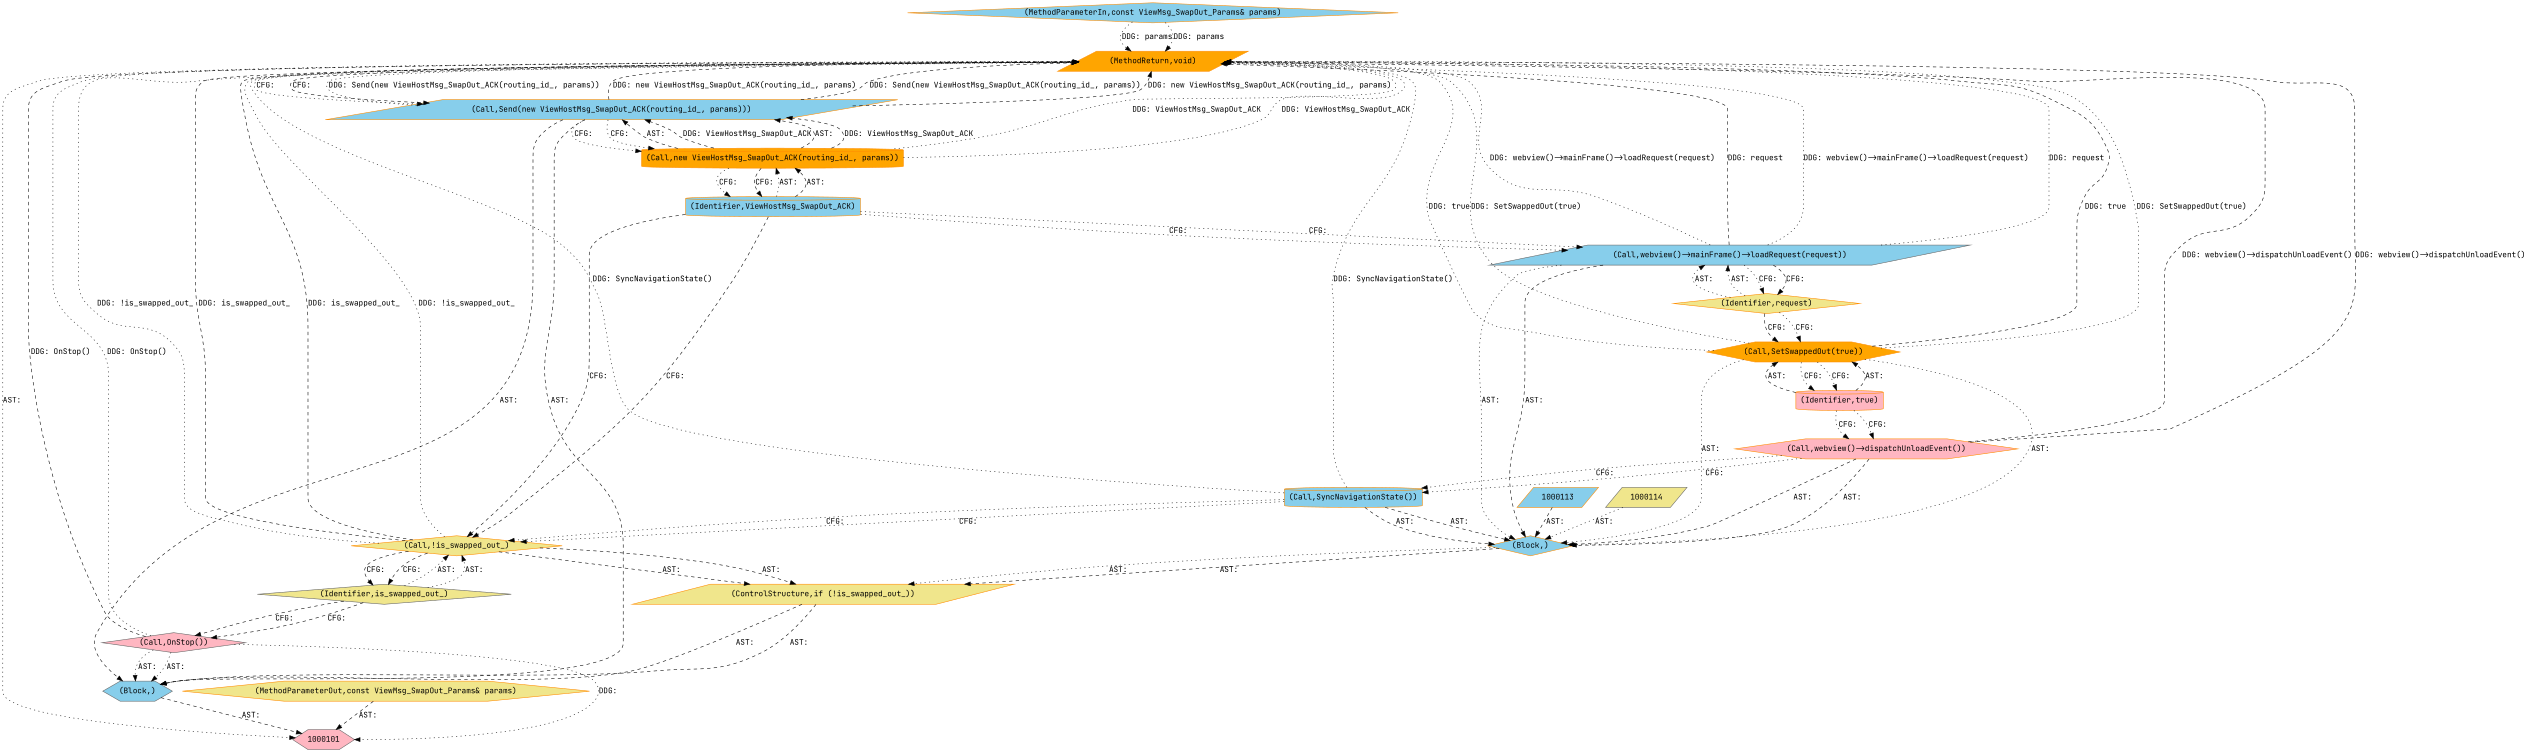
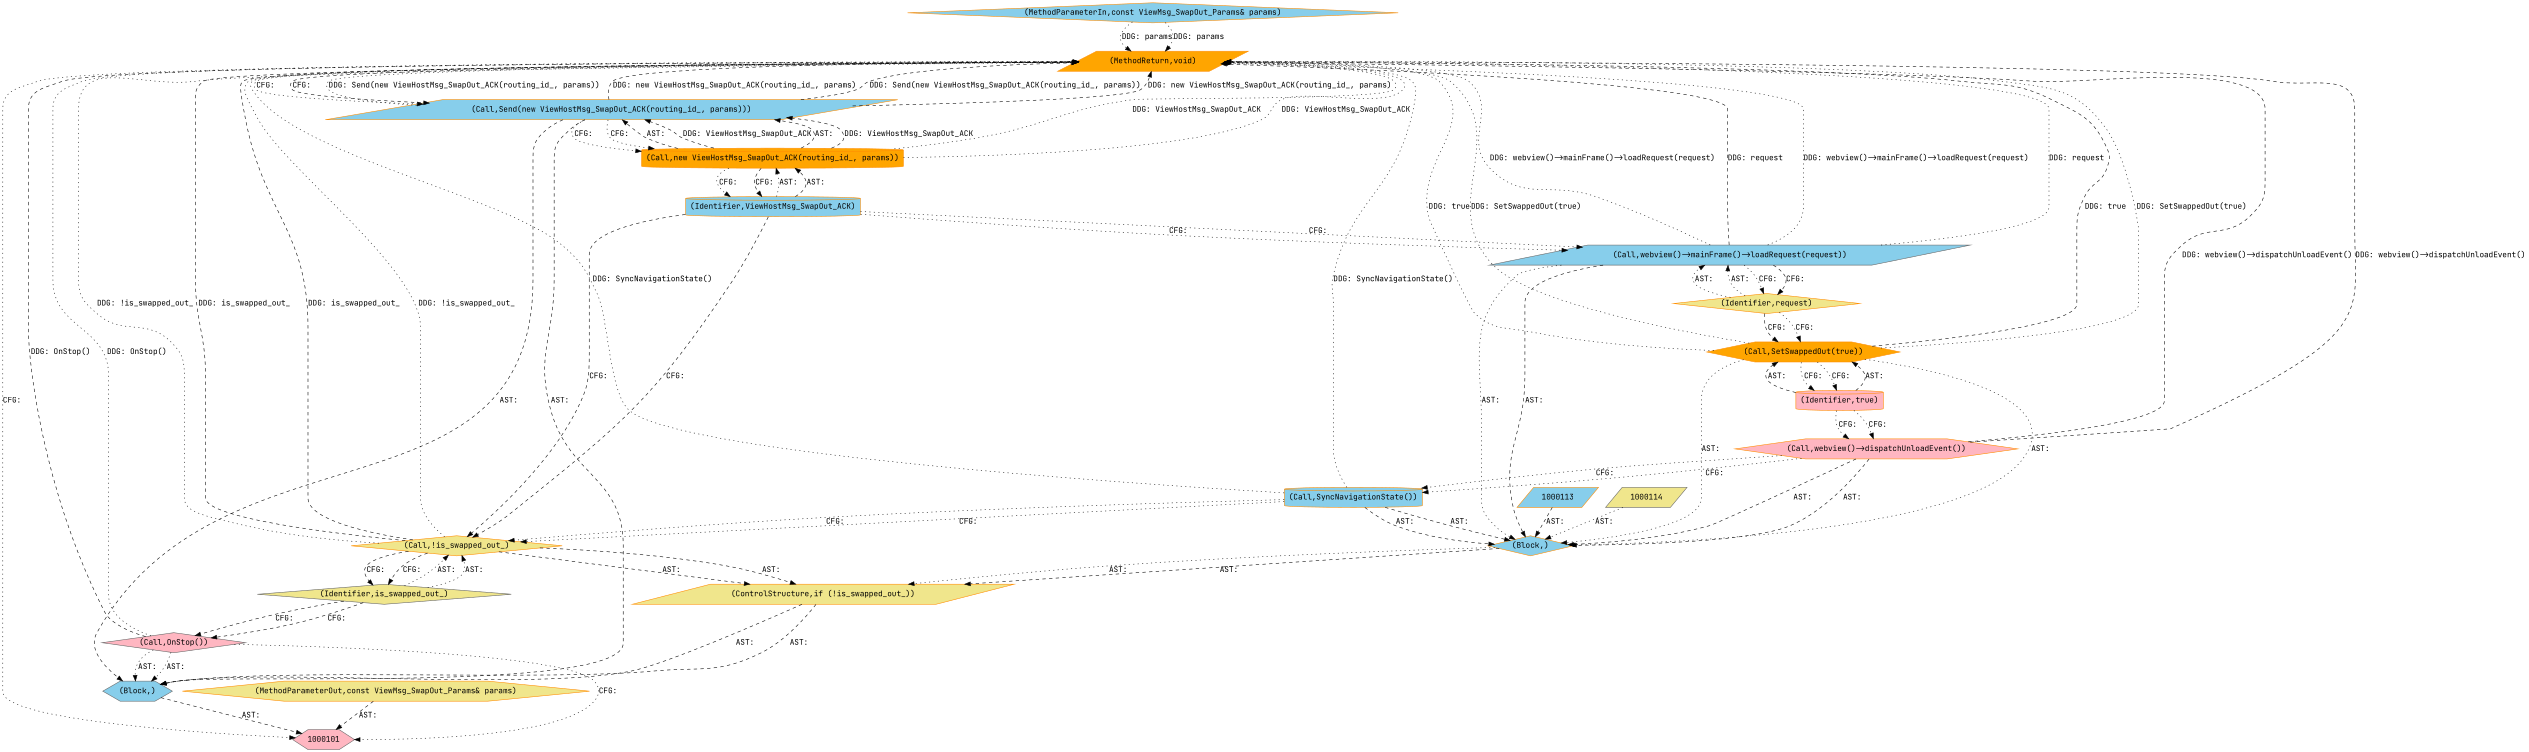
edge "(MethodReturn,void)" -> "1000101": label "AST: " -> "CFG: "
edge "(Call,OnStop())" -> "1000101": label "DDG: " -> "CFG: "
